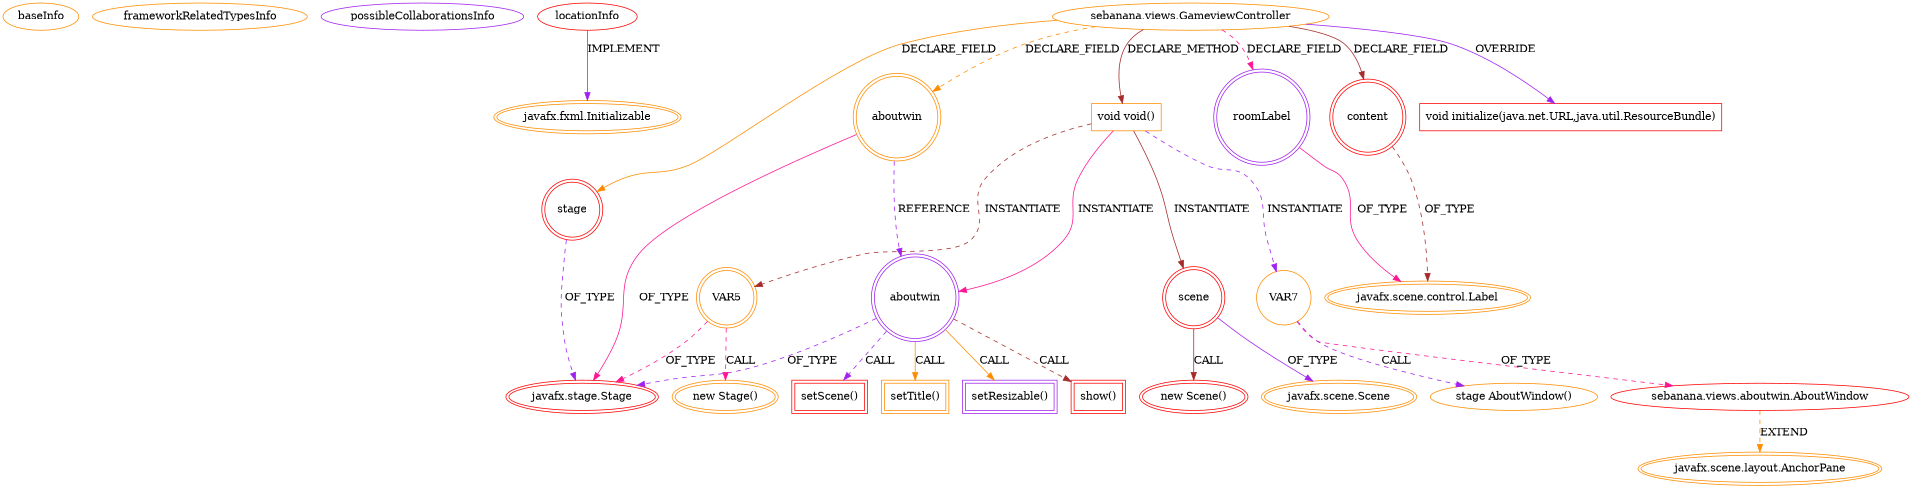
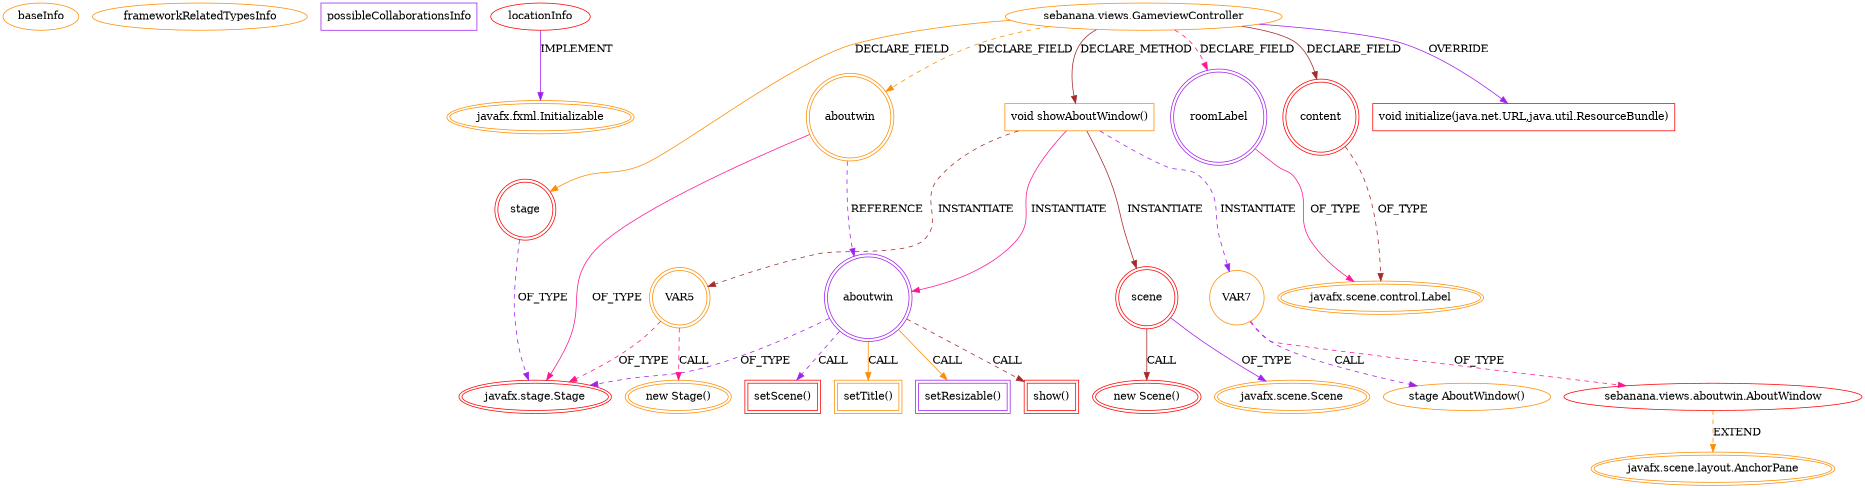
node "possibleCollaborationsInfo": shape ellipse -> box
node "void void()": label "void void()" -> "void showAboutWindow()"
